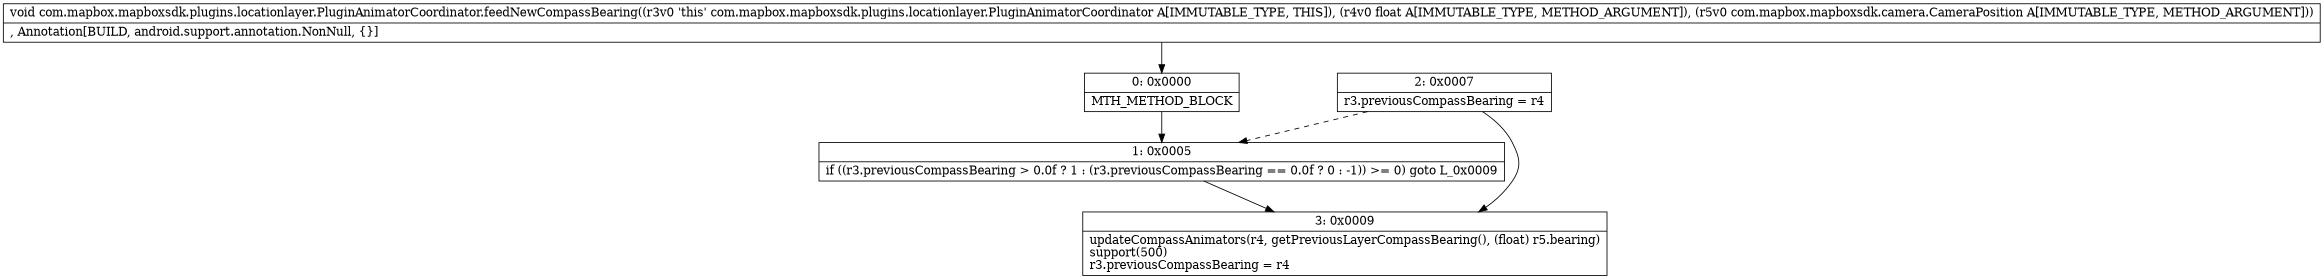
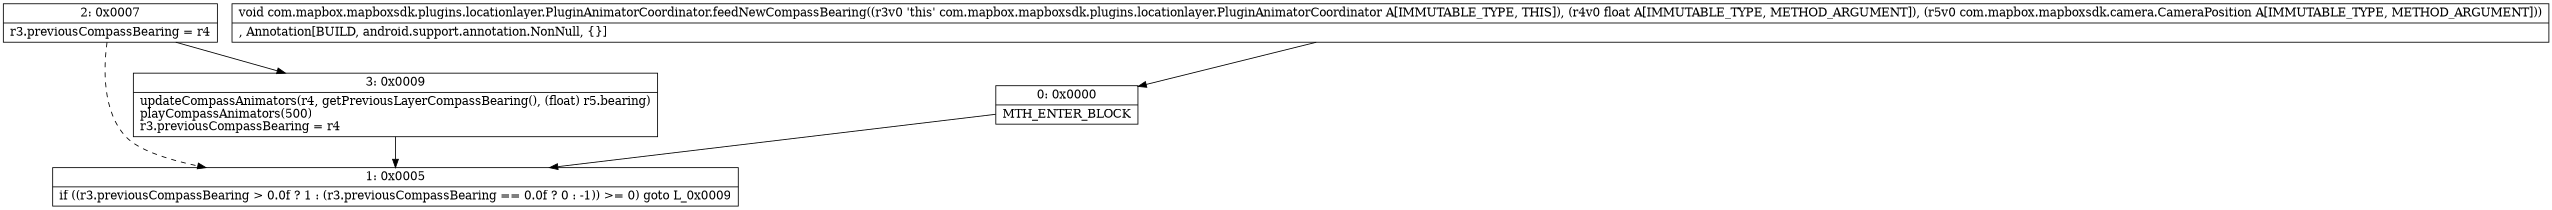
node "0: 0x0000": text "MTH_METHOD_BLOCK" -> "MTH_ENTER_BLOCK"
edge "1: 0x0005" -> "3: 0x0009": reversed
node "3: 0x0009": text "support(500)" -> "playCompassAnimators(500)"
